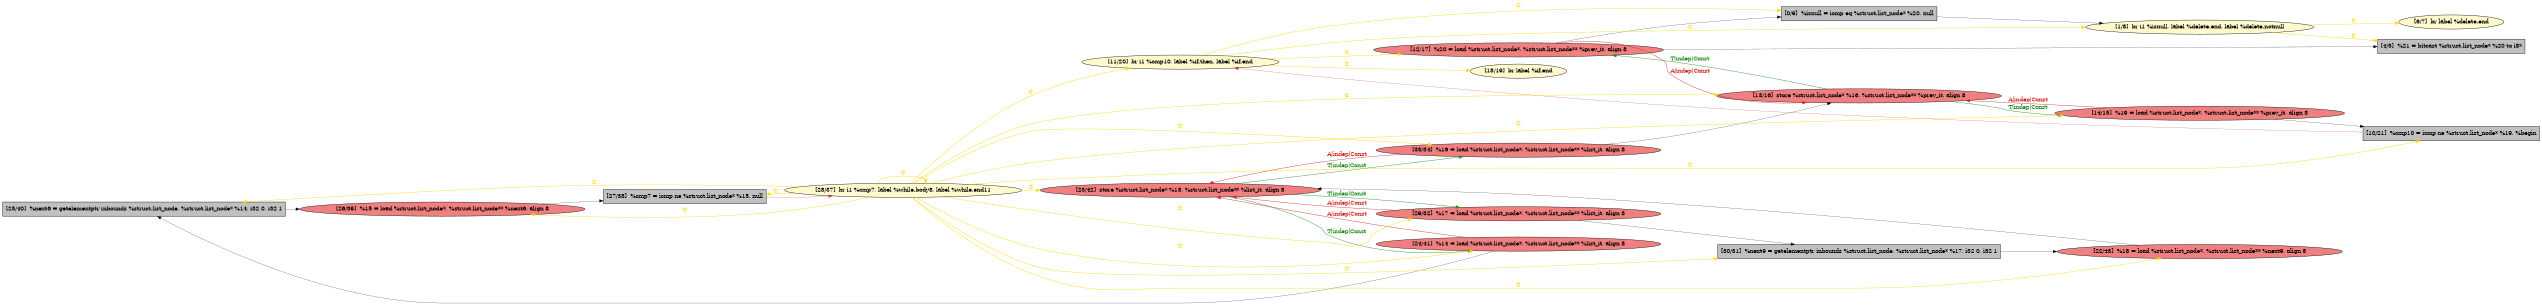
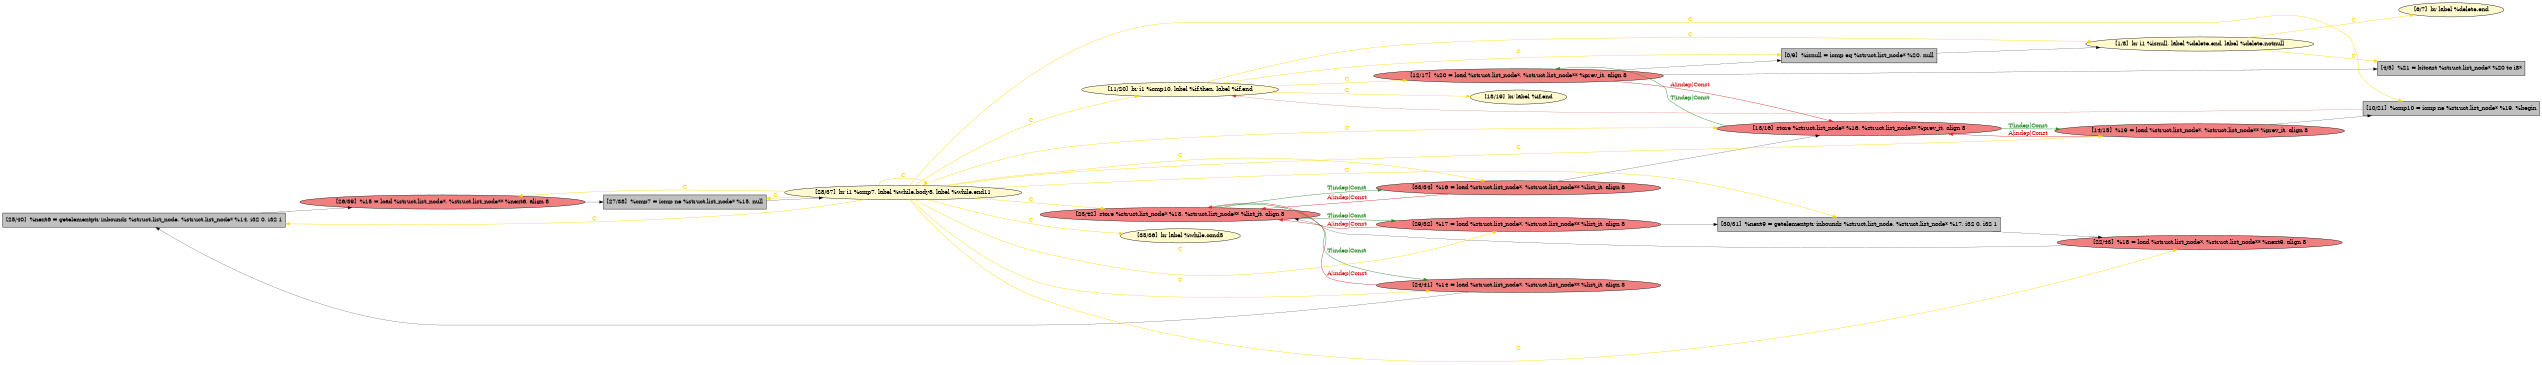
edge "[27/38]  %cmp7 = icmp ne %struct.list_node* %15, null" -> "[28/37]  br i1 %cmp7, label %while.body8, label %while.end11": color firebrick3 -> black
node "[35/36]  br label %while.cond5": added
